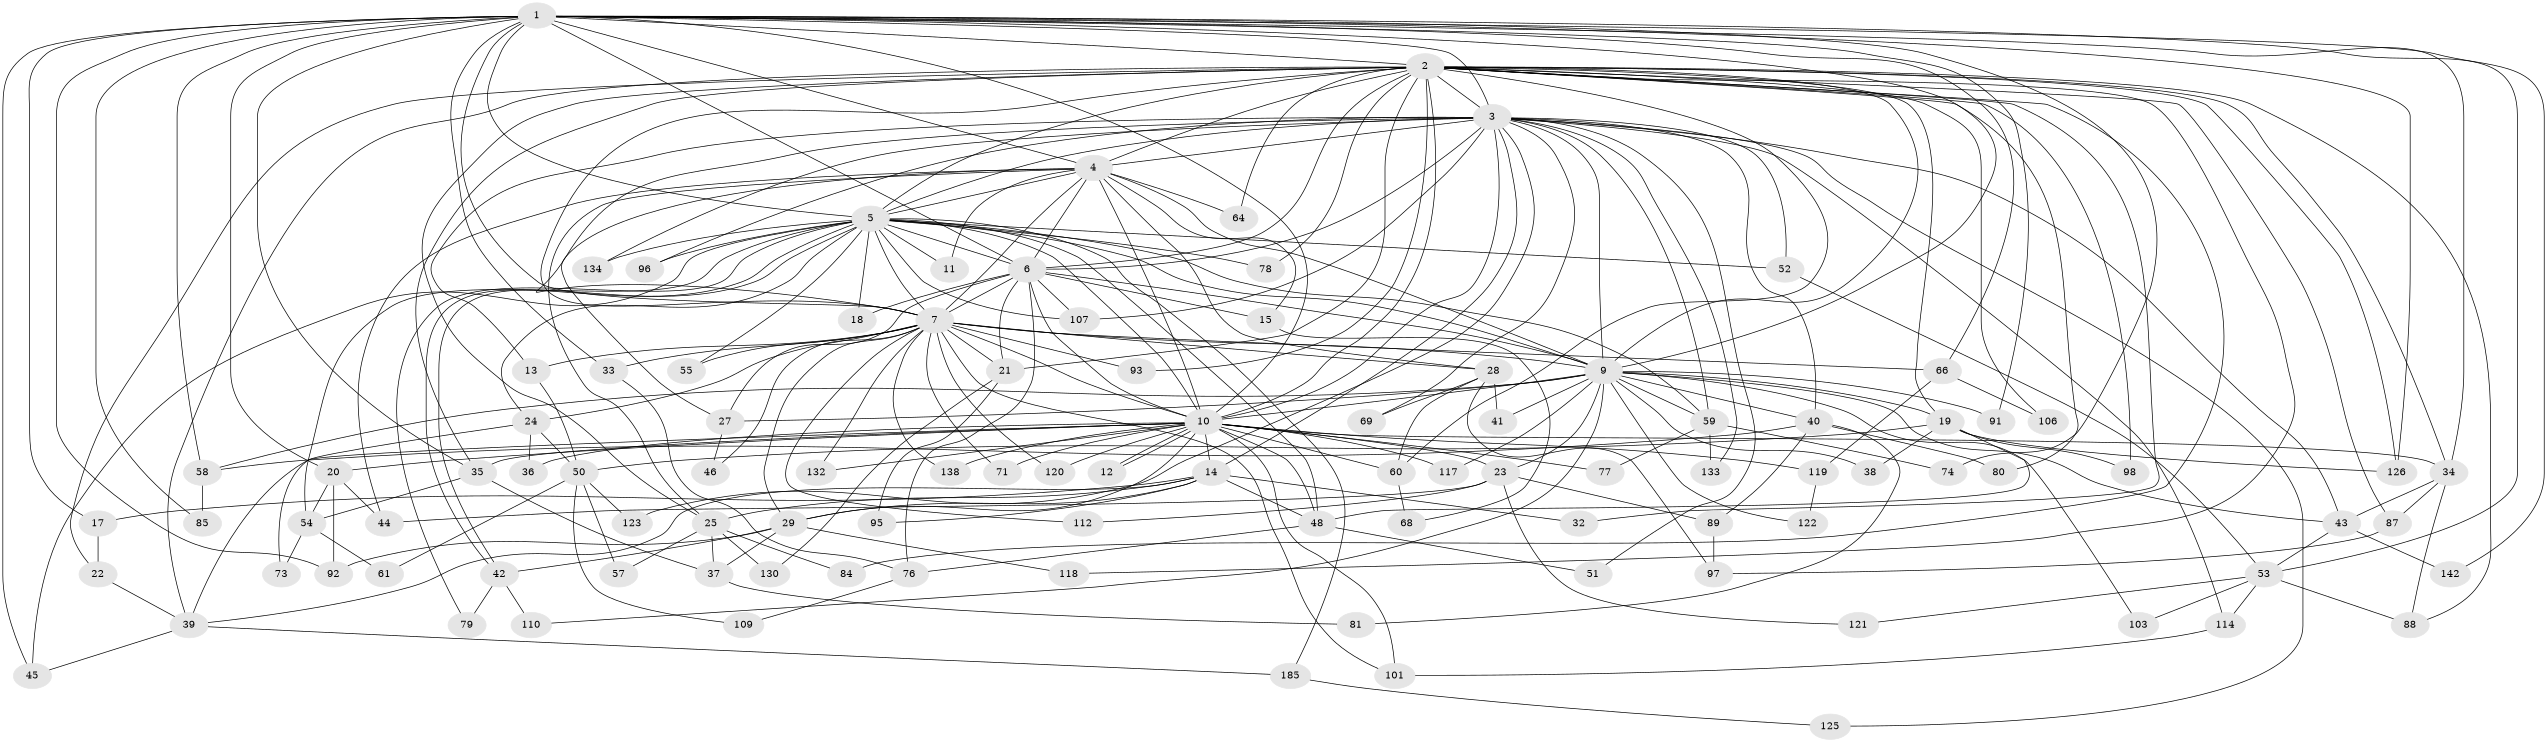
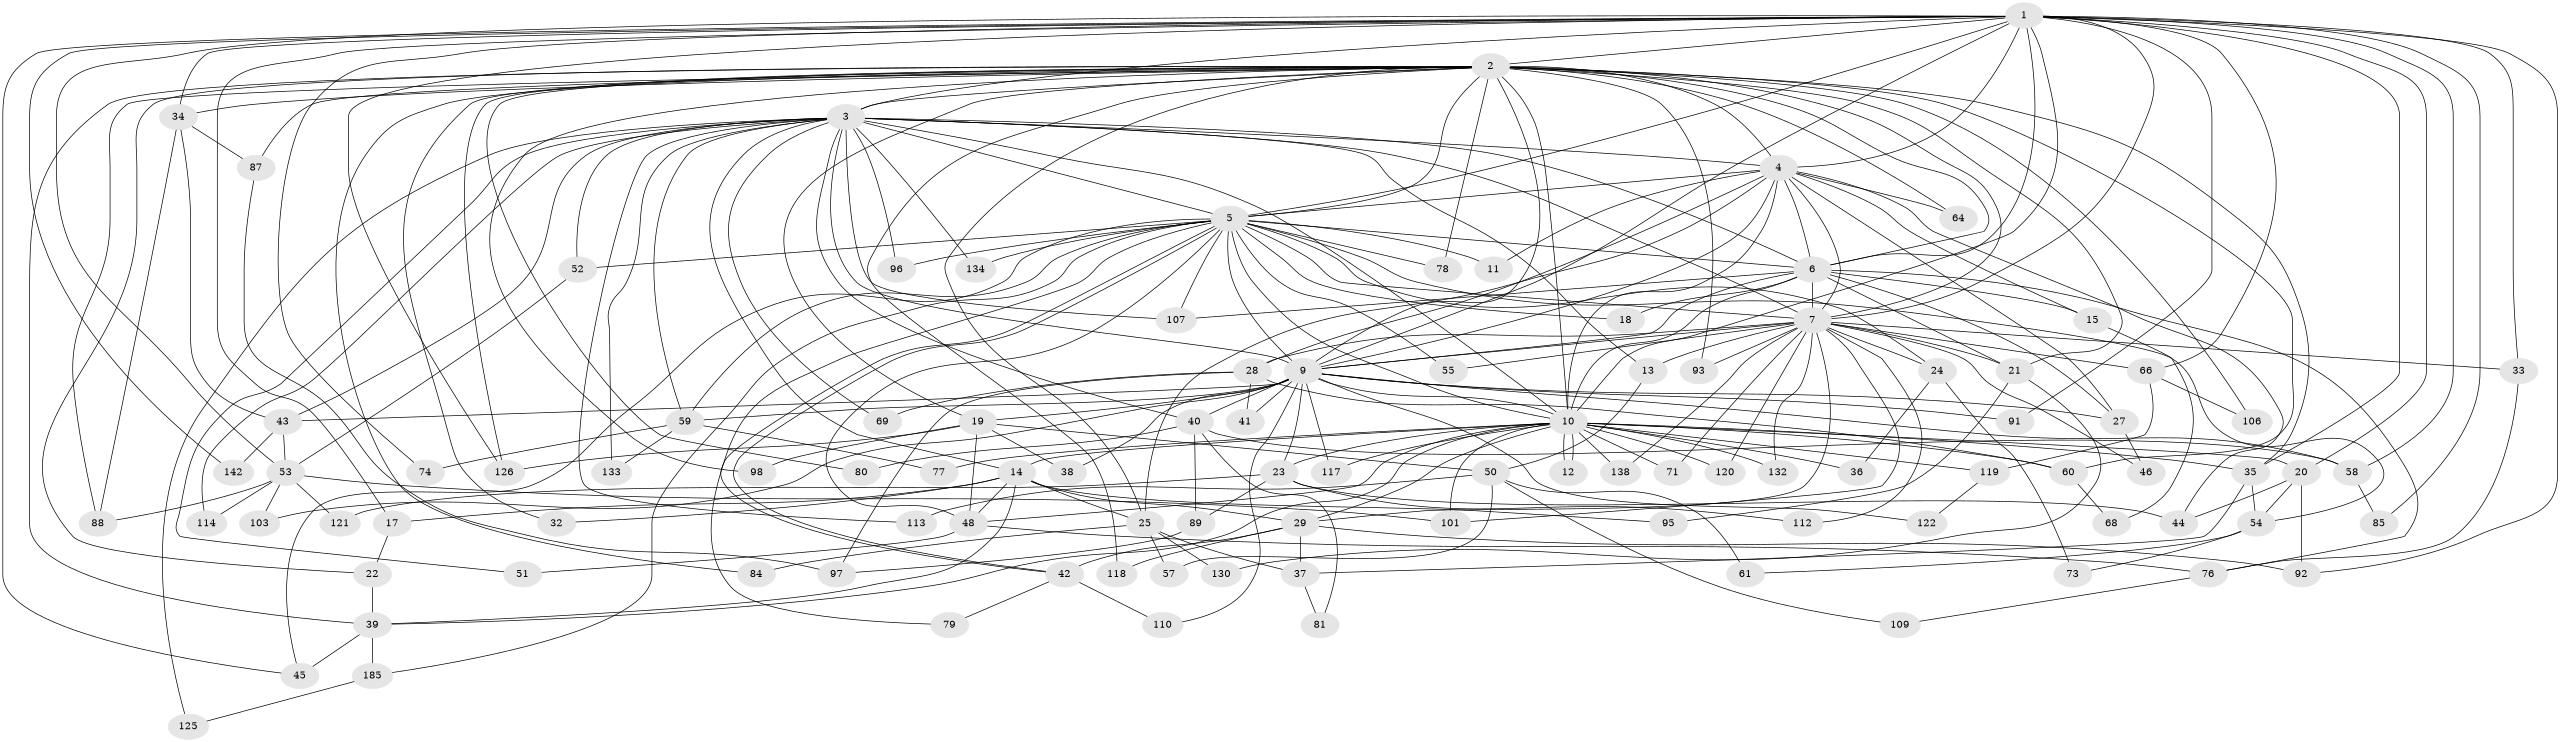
edge "7" -- "10": removed
edge "10" -- "34": removed
edge "24" -- "50": removed
node "123": label "123" -> "113"
edge "114" -- "101": now "53" -- "101"
